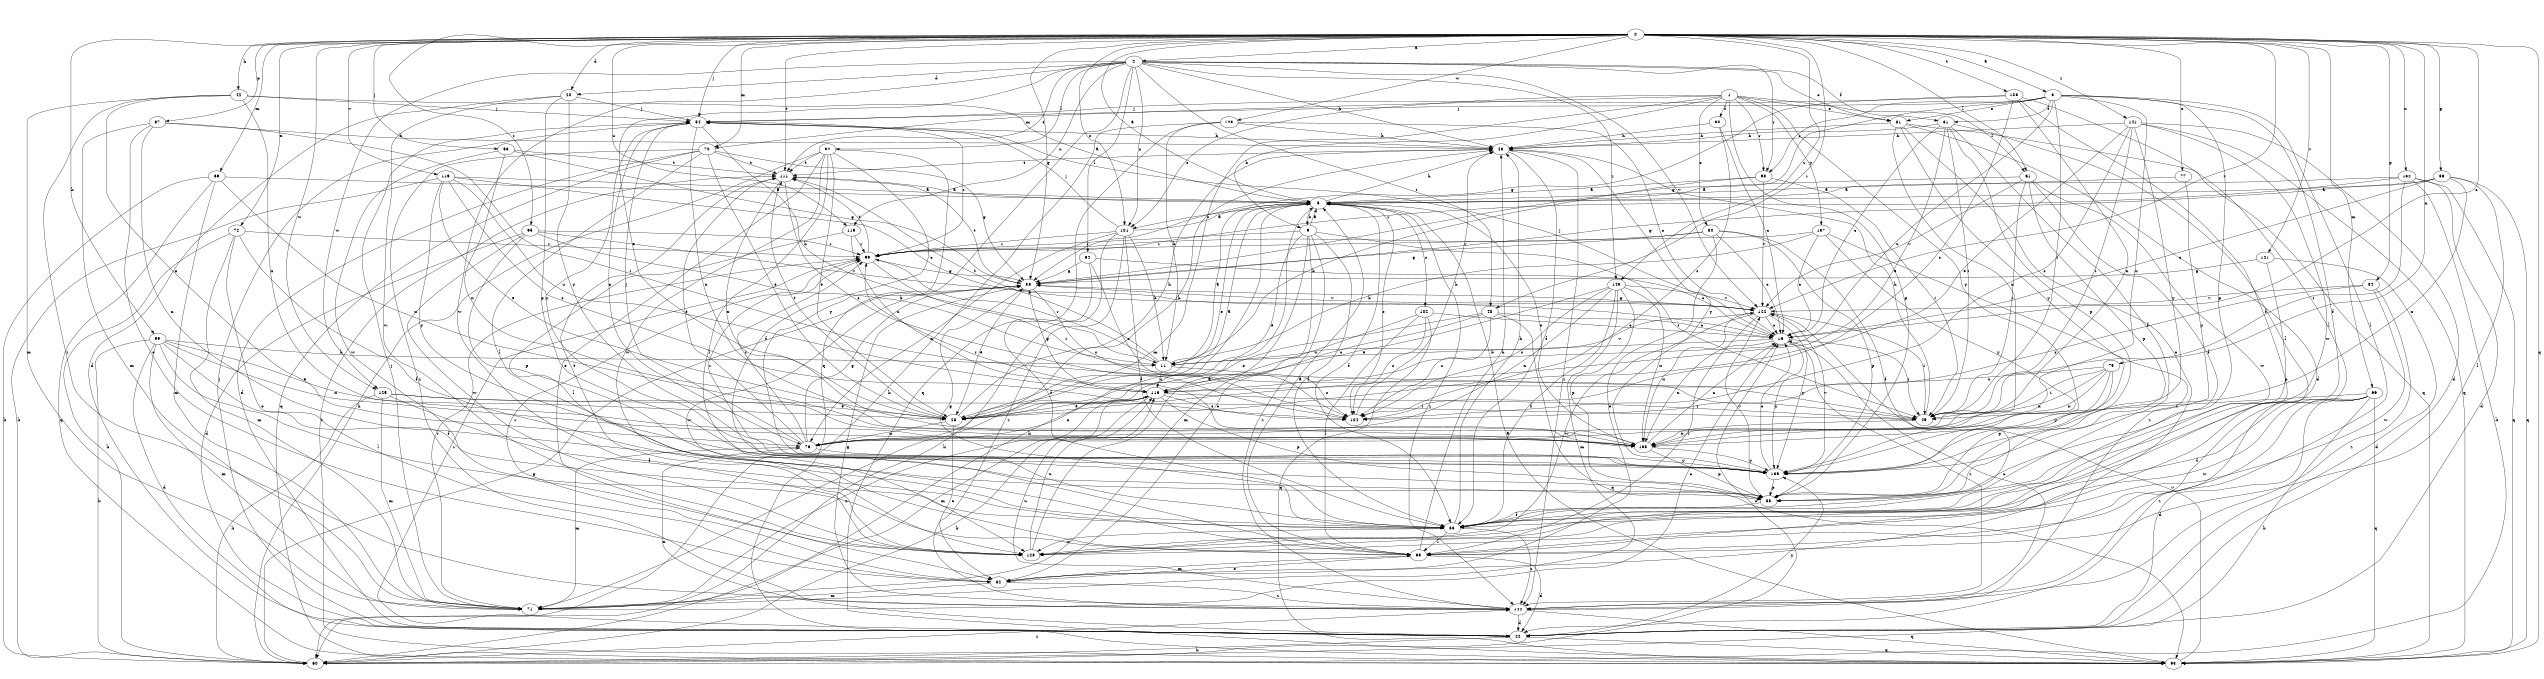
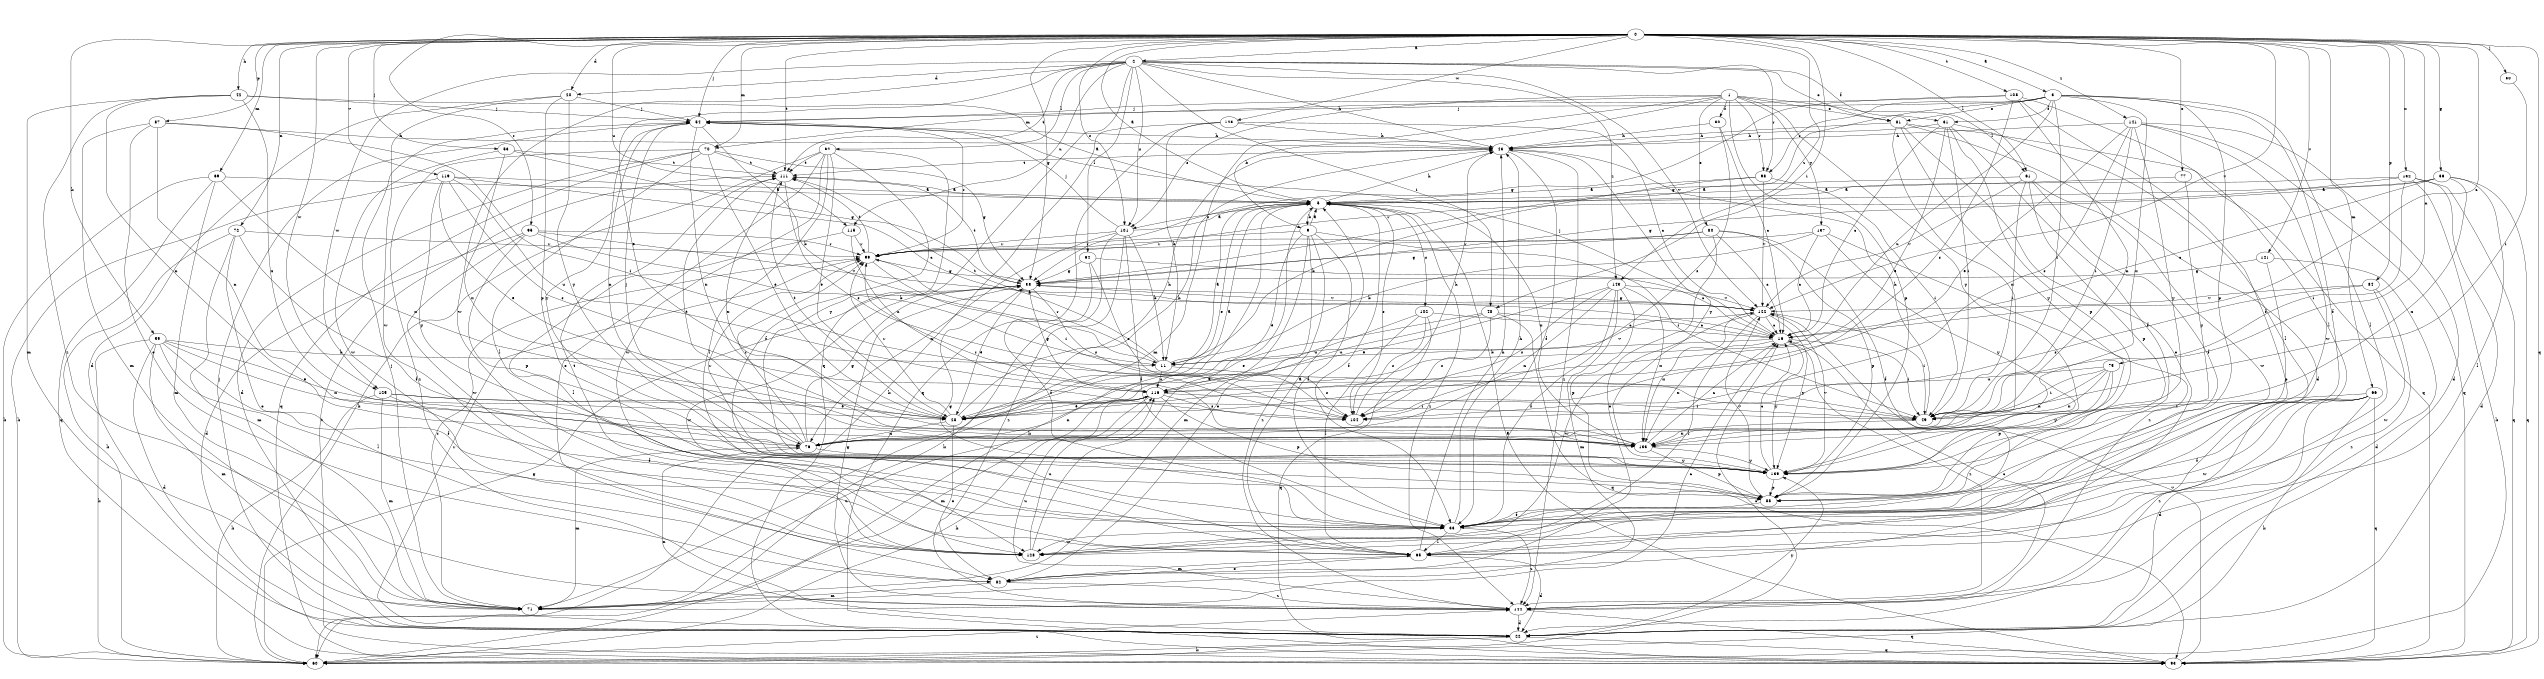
node "50": added
edge "87" -> "88": now "87" -> "76"
edge "82" -> "99": now "28" -> "99"
